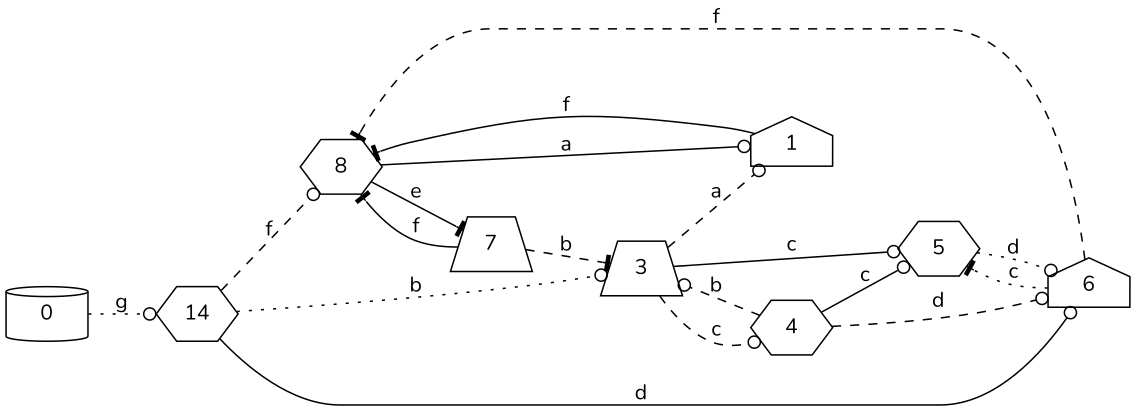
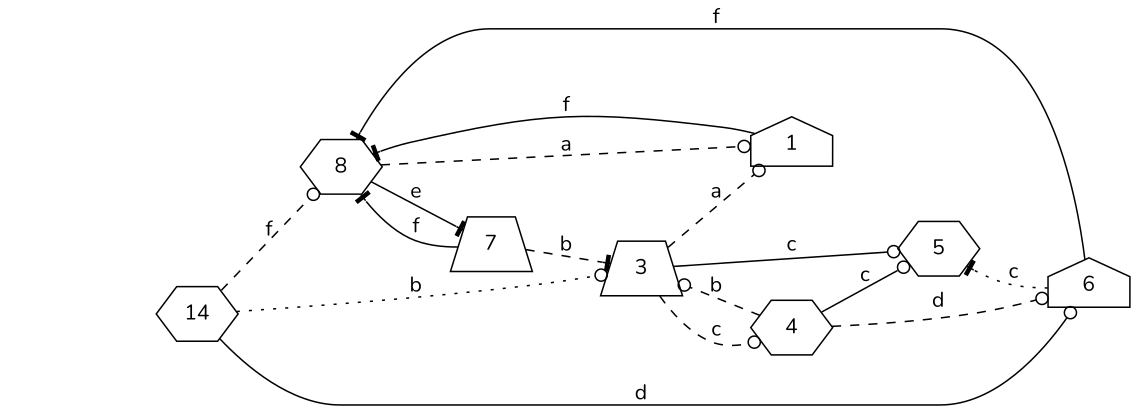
edge "6" -> "8": style dashed -> solid
edge "8" -> "1": style solid -> dashed
edge "5" -> "6": removed, label "d"
node "0": removed
